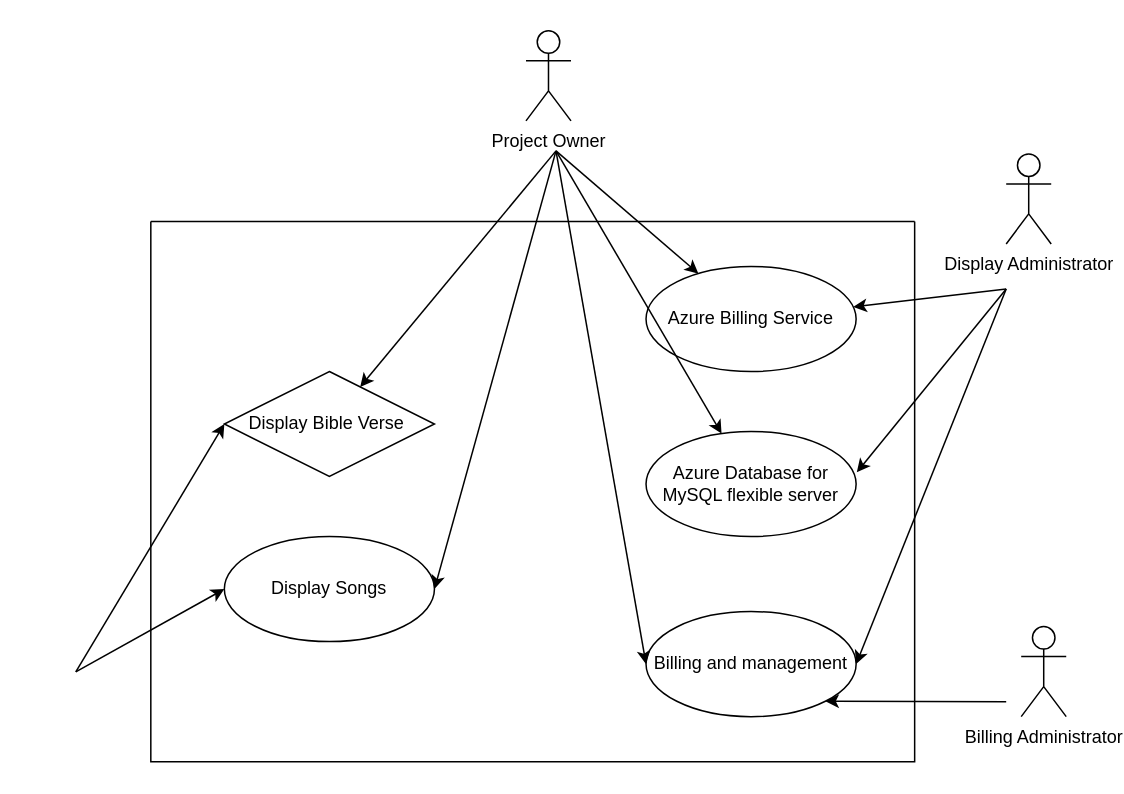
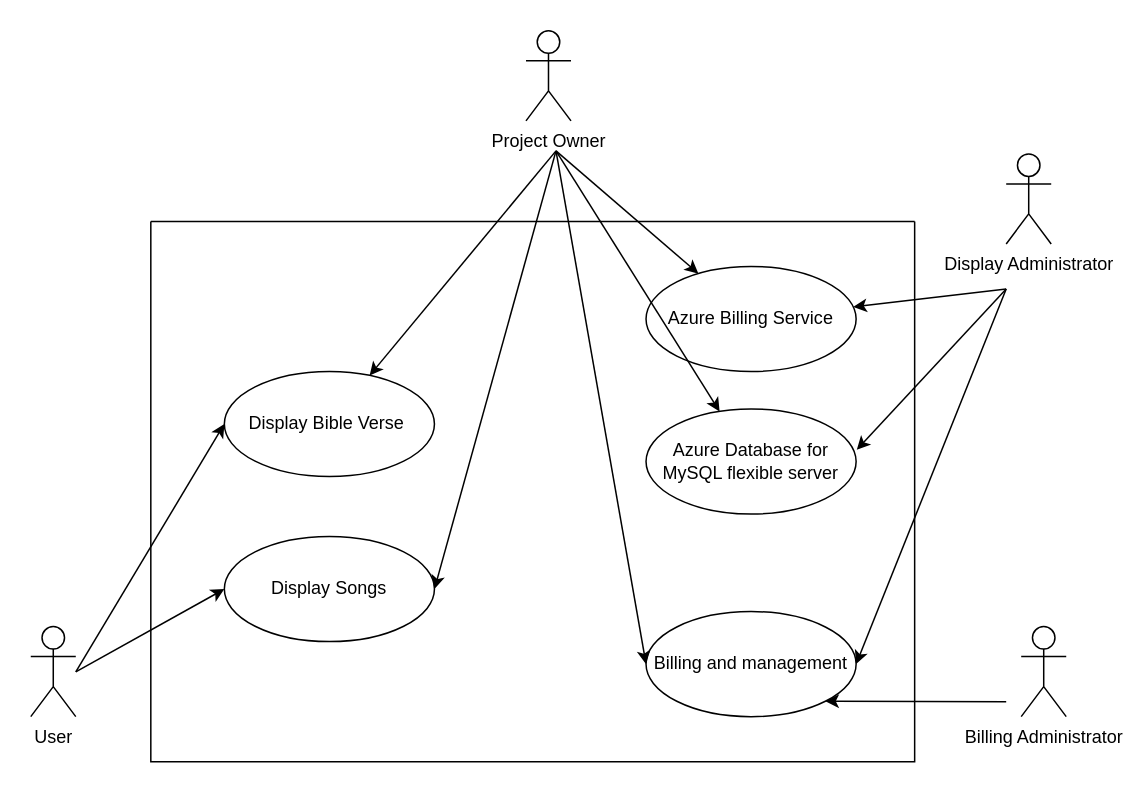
node "Display Bible Verse": shape diamond -> ellipse
node "Azure Database for MySQL flexible server": moved (751, 484) -> (751, 461)
node "User": added
